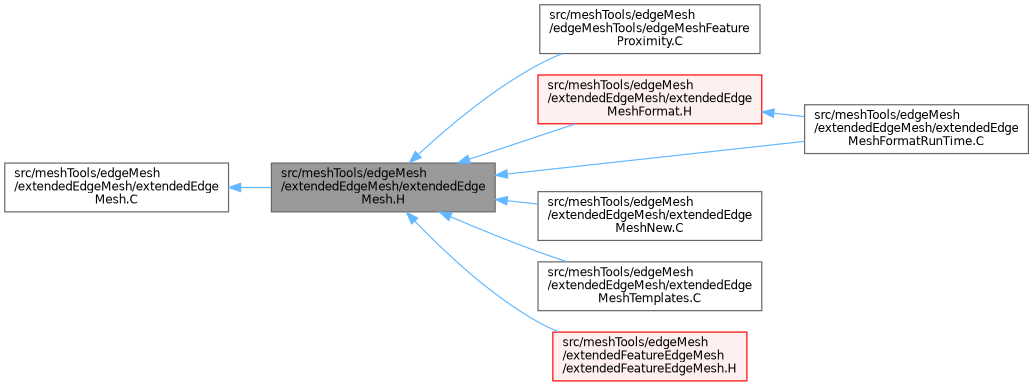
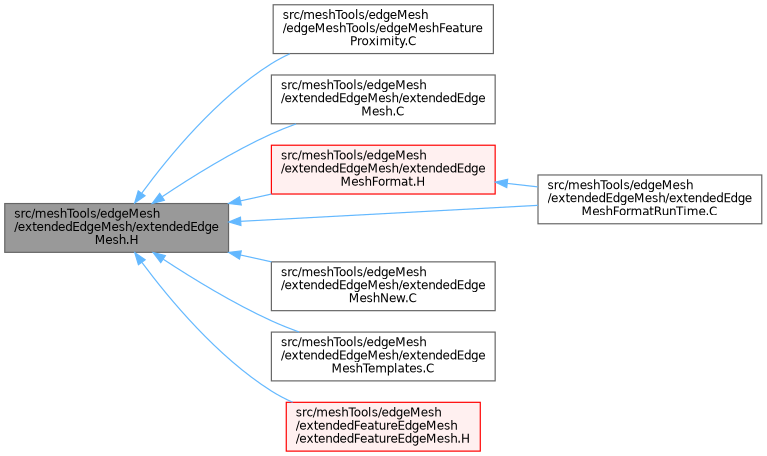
edge "src/meshTools/edgeMesh /extendedEdgeMesh/extendedEdge Mesh.H" -> "src/meshTools/edgeMesh /extendedEdgeMesh/extendedEdge Mesh.C": reversed
